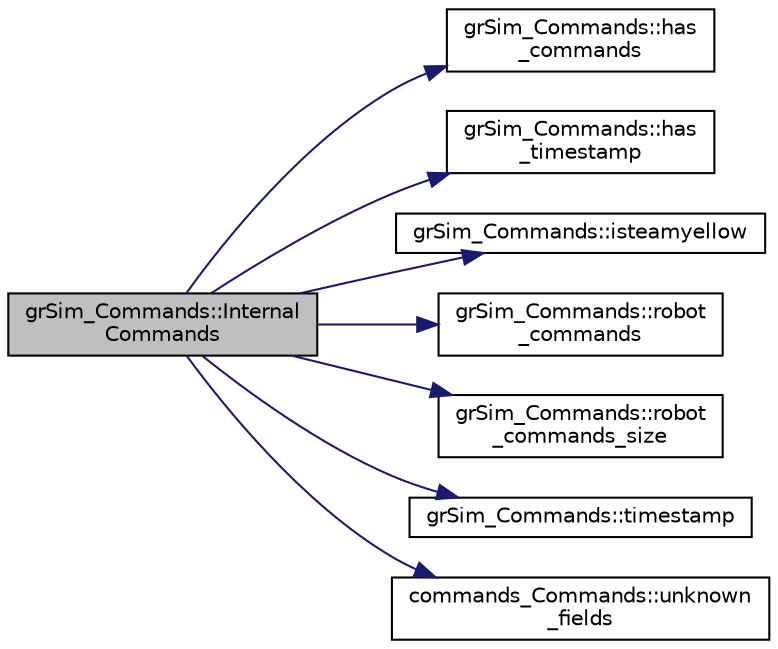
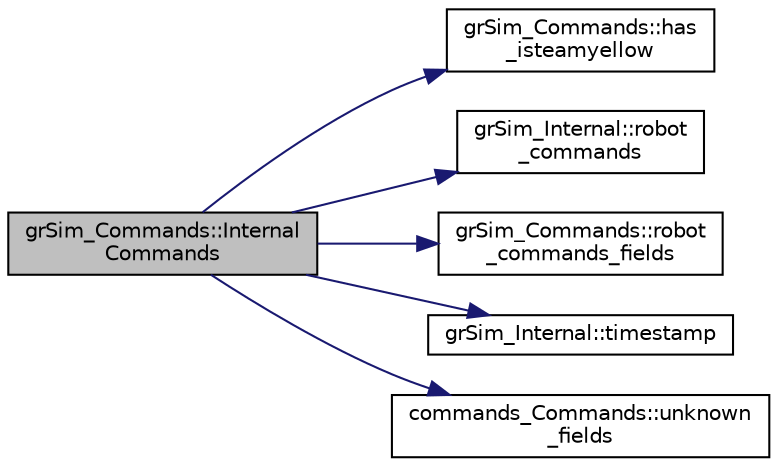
node "grSim_Commands::has _commands": label "grSim_Commands::has _commands" -> "grSim_Commands::has _isteamyellow"
node "grSim_Commands::has _timestamp": removed
node "grSim_Commands::isteamyellow": removed
node "grSim_Commands::robot _commands": label "grSim_Commands::robot _commands" -> "grSim_Internal::robot _commands"
node "grSim_Commands::robot _commands_size": label "grSim_Commands::robot _commands_size" -> "grSim_Commands::robot _commands_fields"
node "grSim_Commands::timestamp": label "grSim_Commands::timestamp" -> "grSim_Internal::timestamp"
